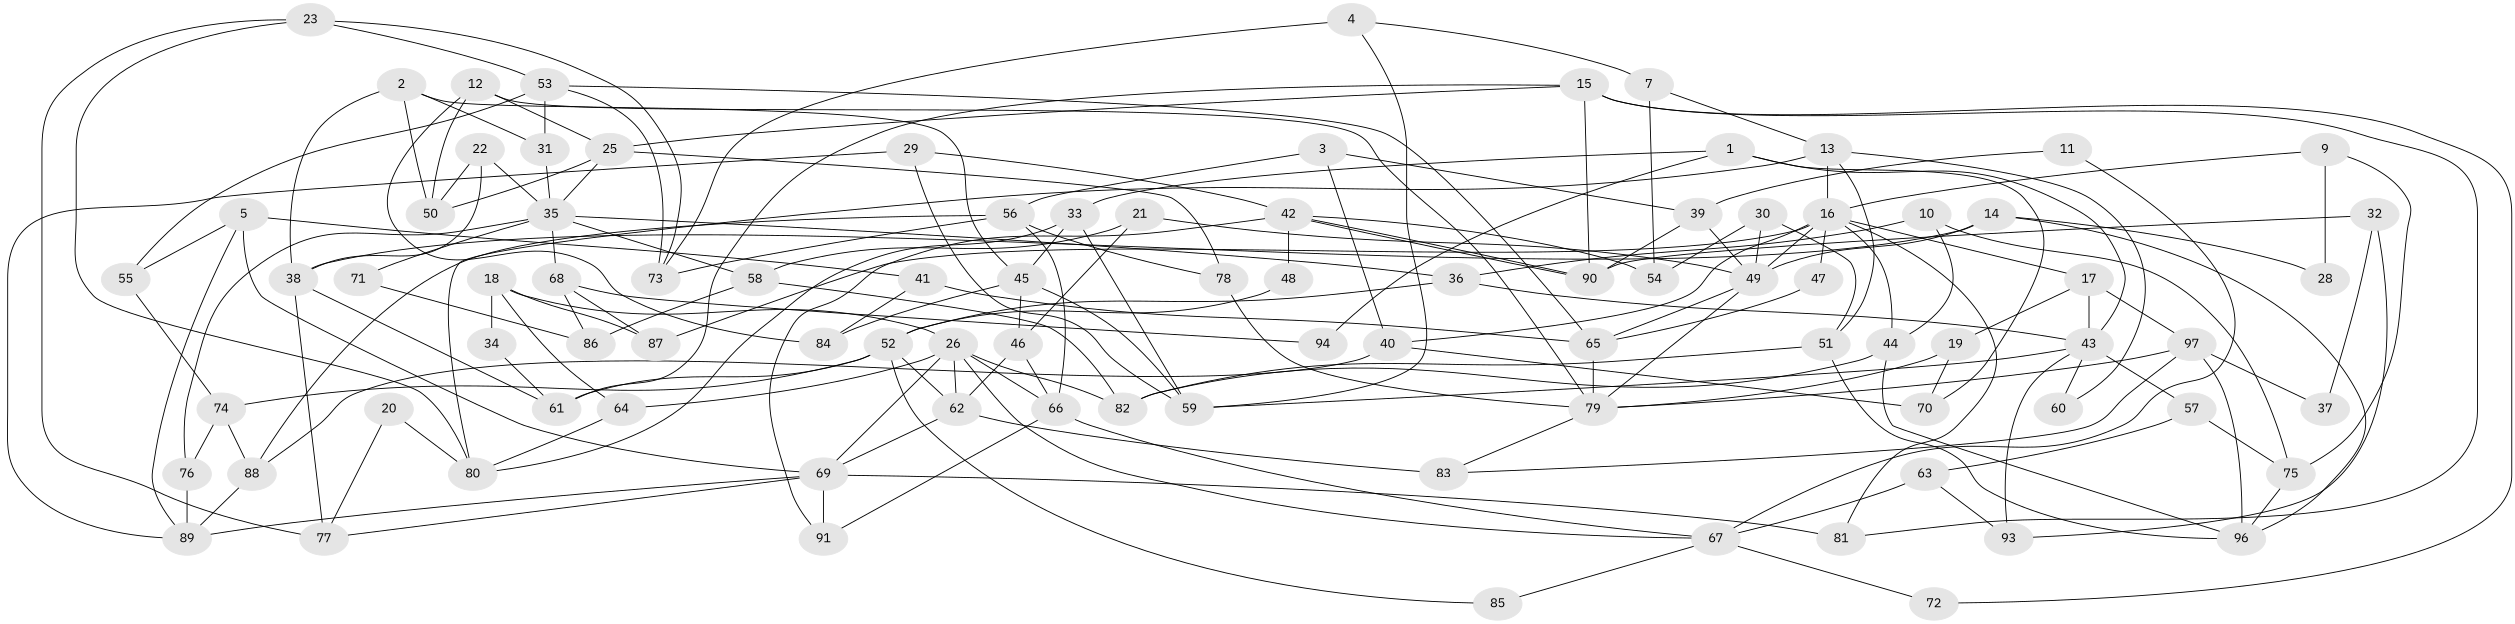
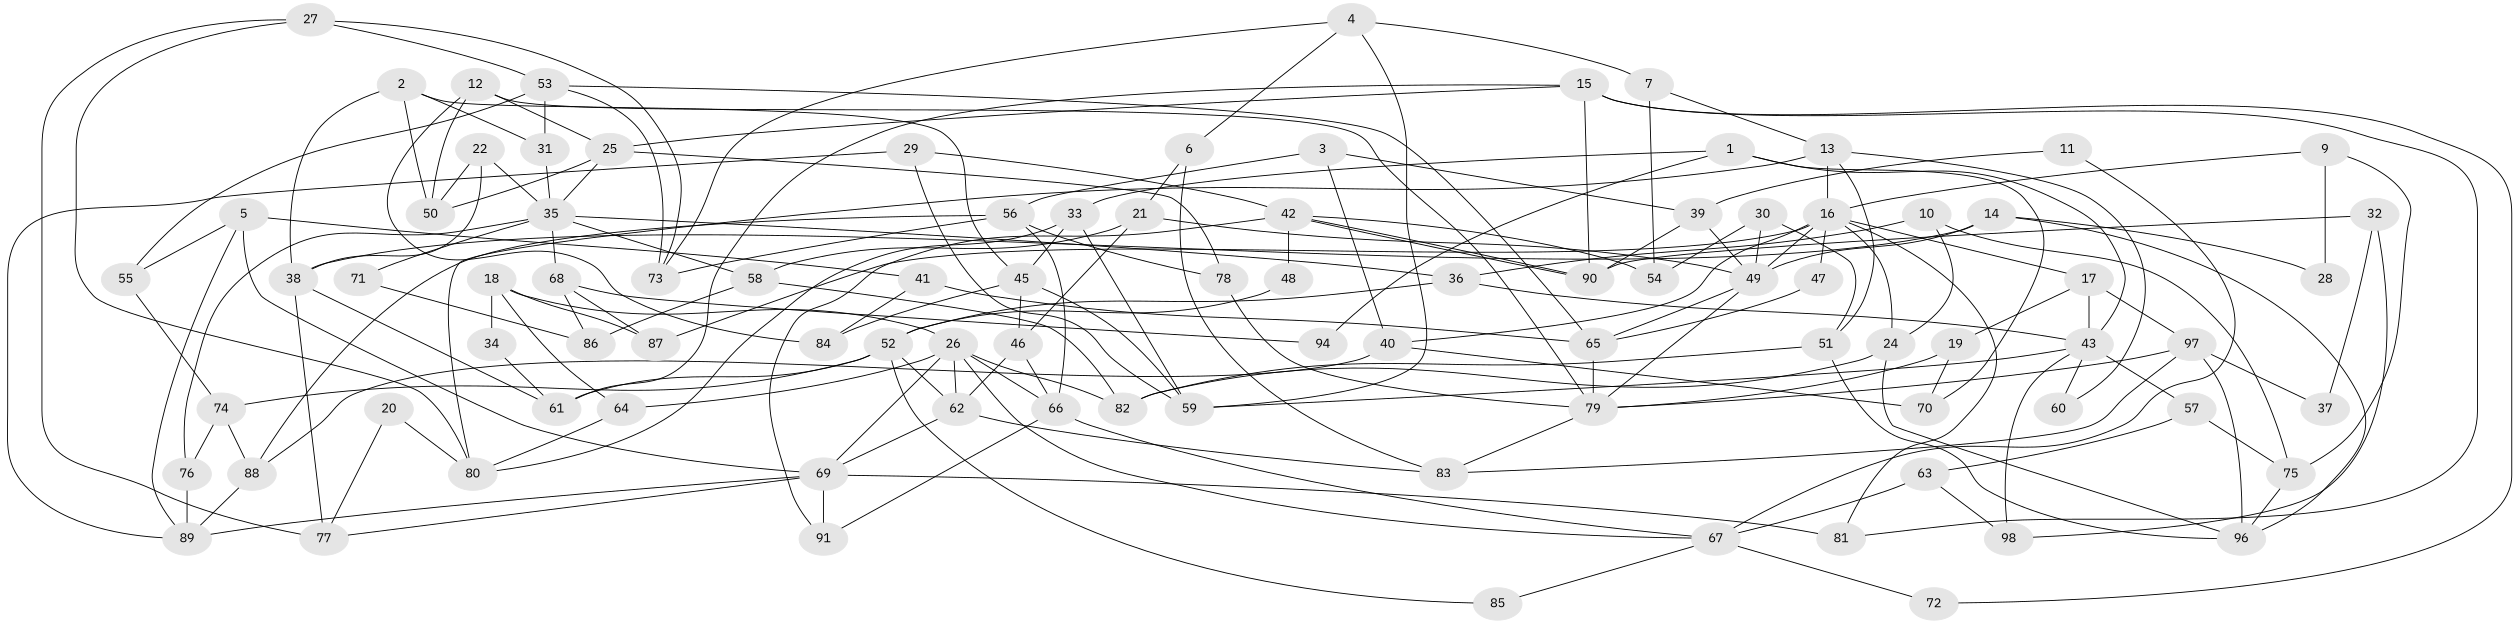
node "23": label "23" -> "27"
node "6": added
node "44": label "44" -> "24"
node "93": label "93" -> "98"
